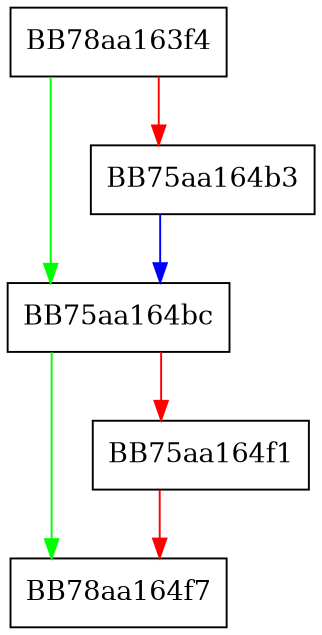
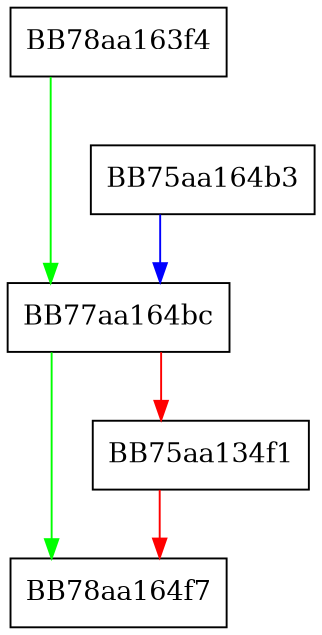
edge "BB78aa163f4" -> "BB75aa164b3": removed
node "BB75aa164bc": label "BB75aa164bc" -> "BB77aa164bc"
node "BB75aa164f1": label "BB75aa164f1" -> "BB75aa134f1"
